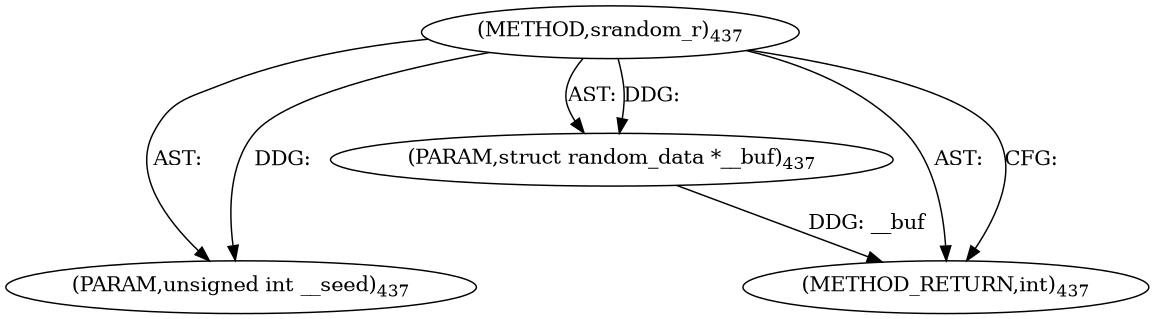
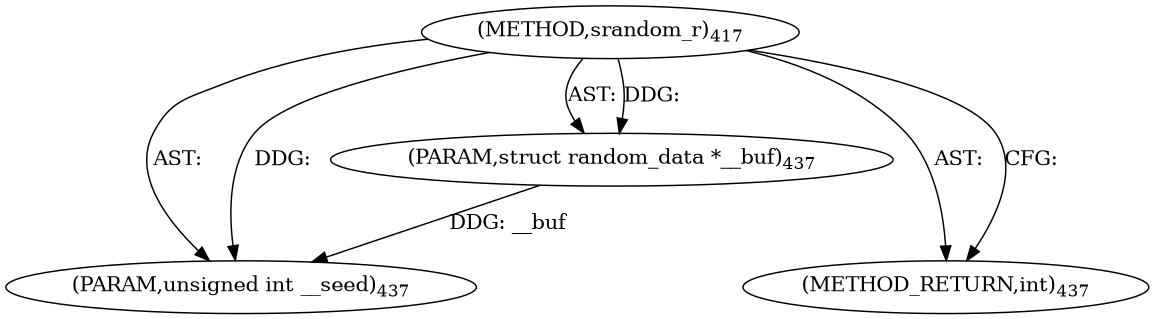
node "(METHOD,srandom_r)": text "437" -> "417"
edge "(PARAM,struct random_data *__buf)" -> "(METHOD_RETURN,int)": now "(PARAM,struct random_data *__buf)" -> "(PARAM,unsigned int __seed)"
